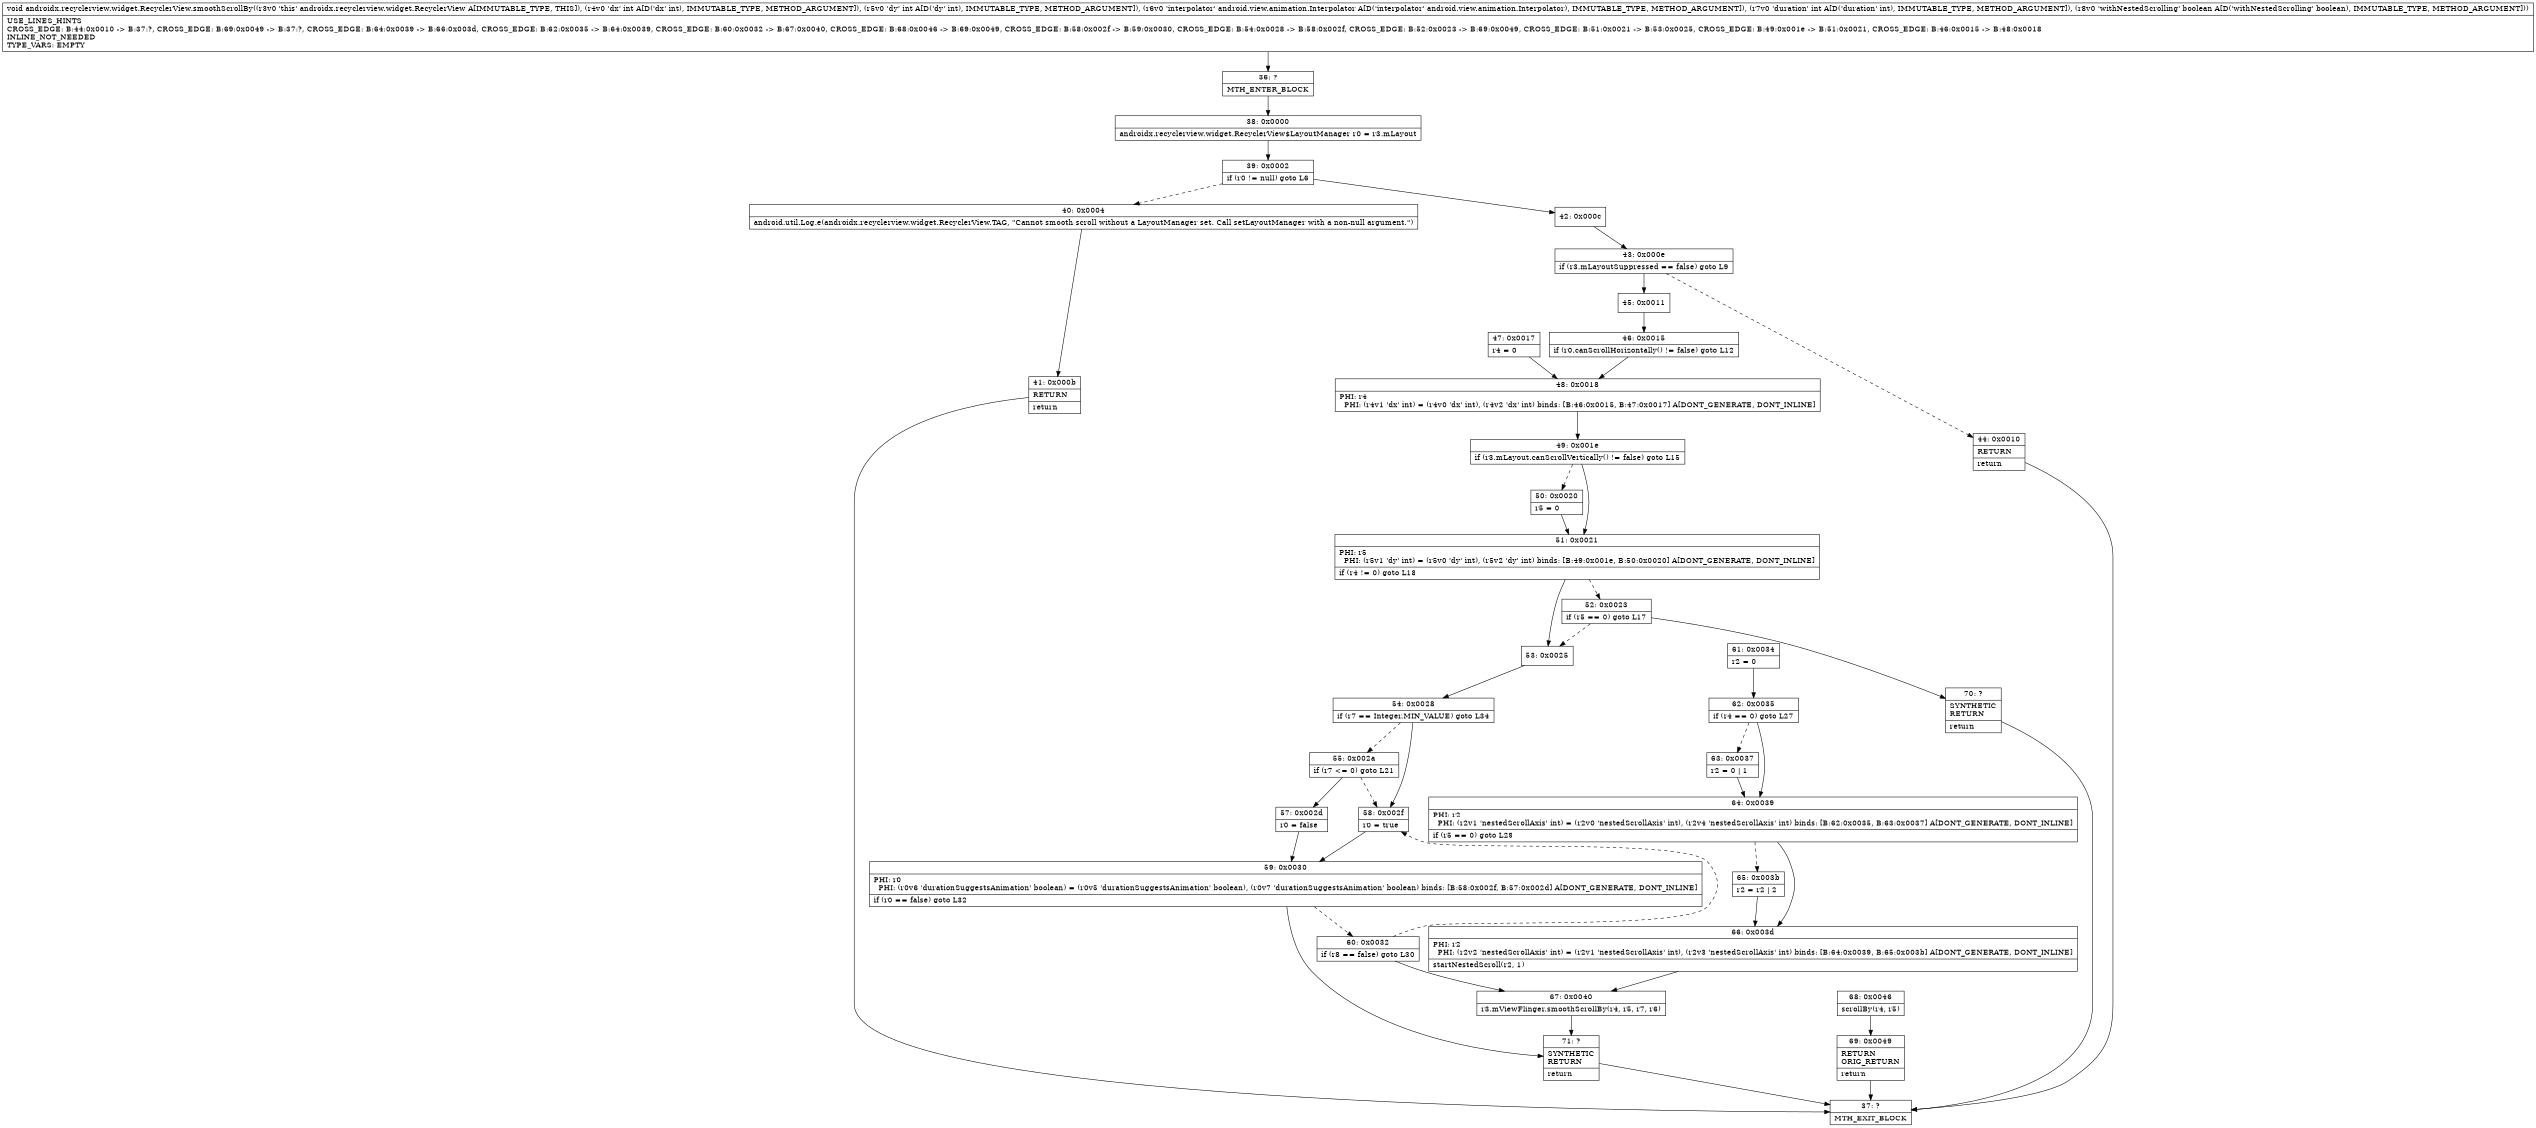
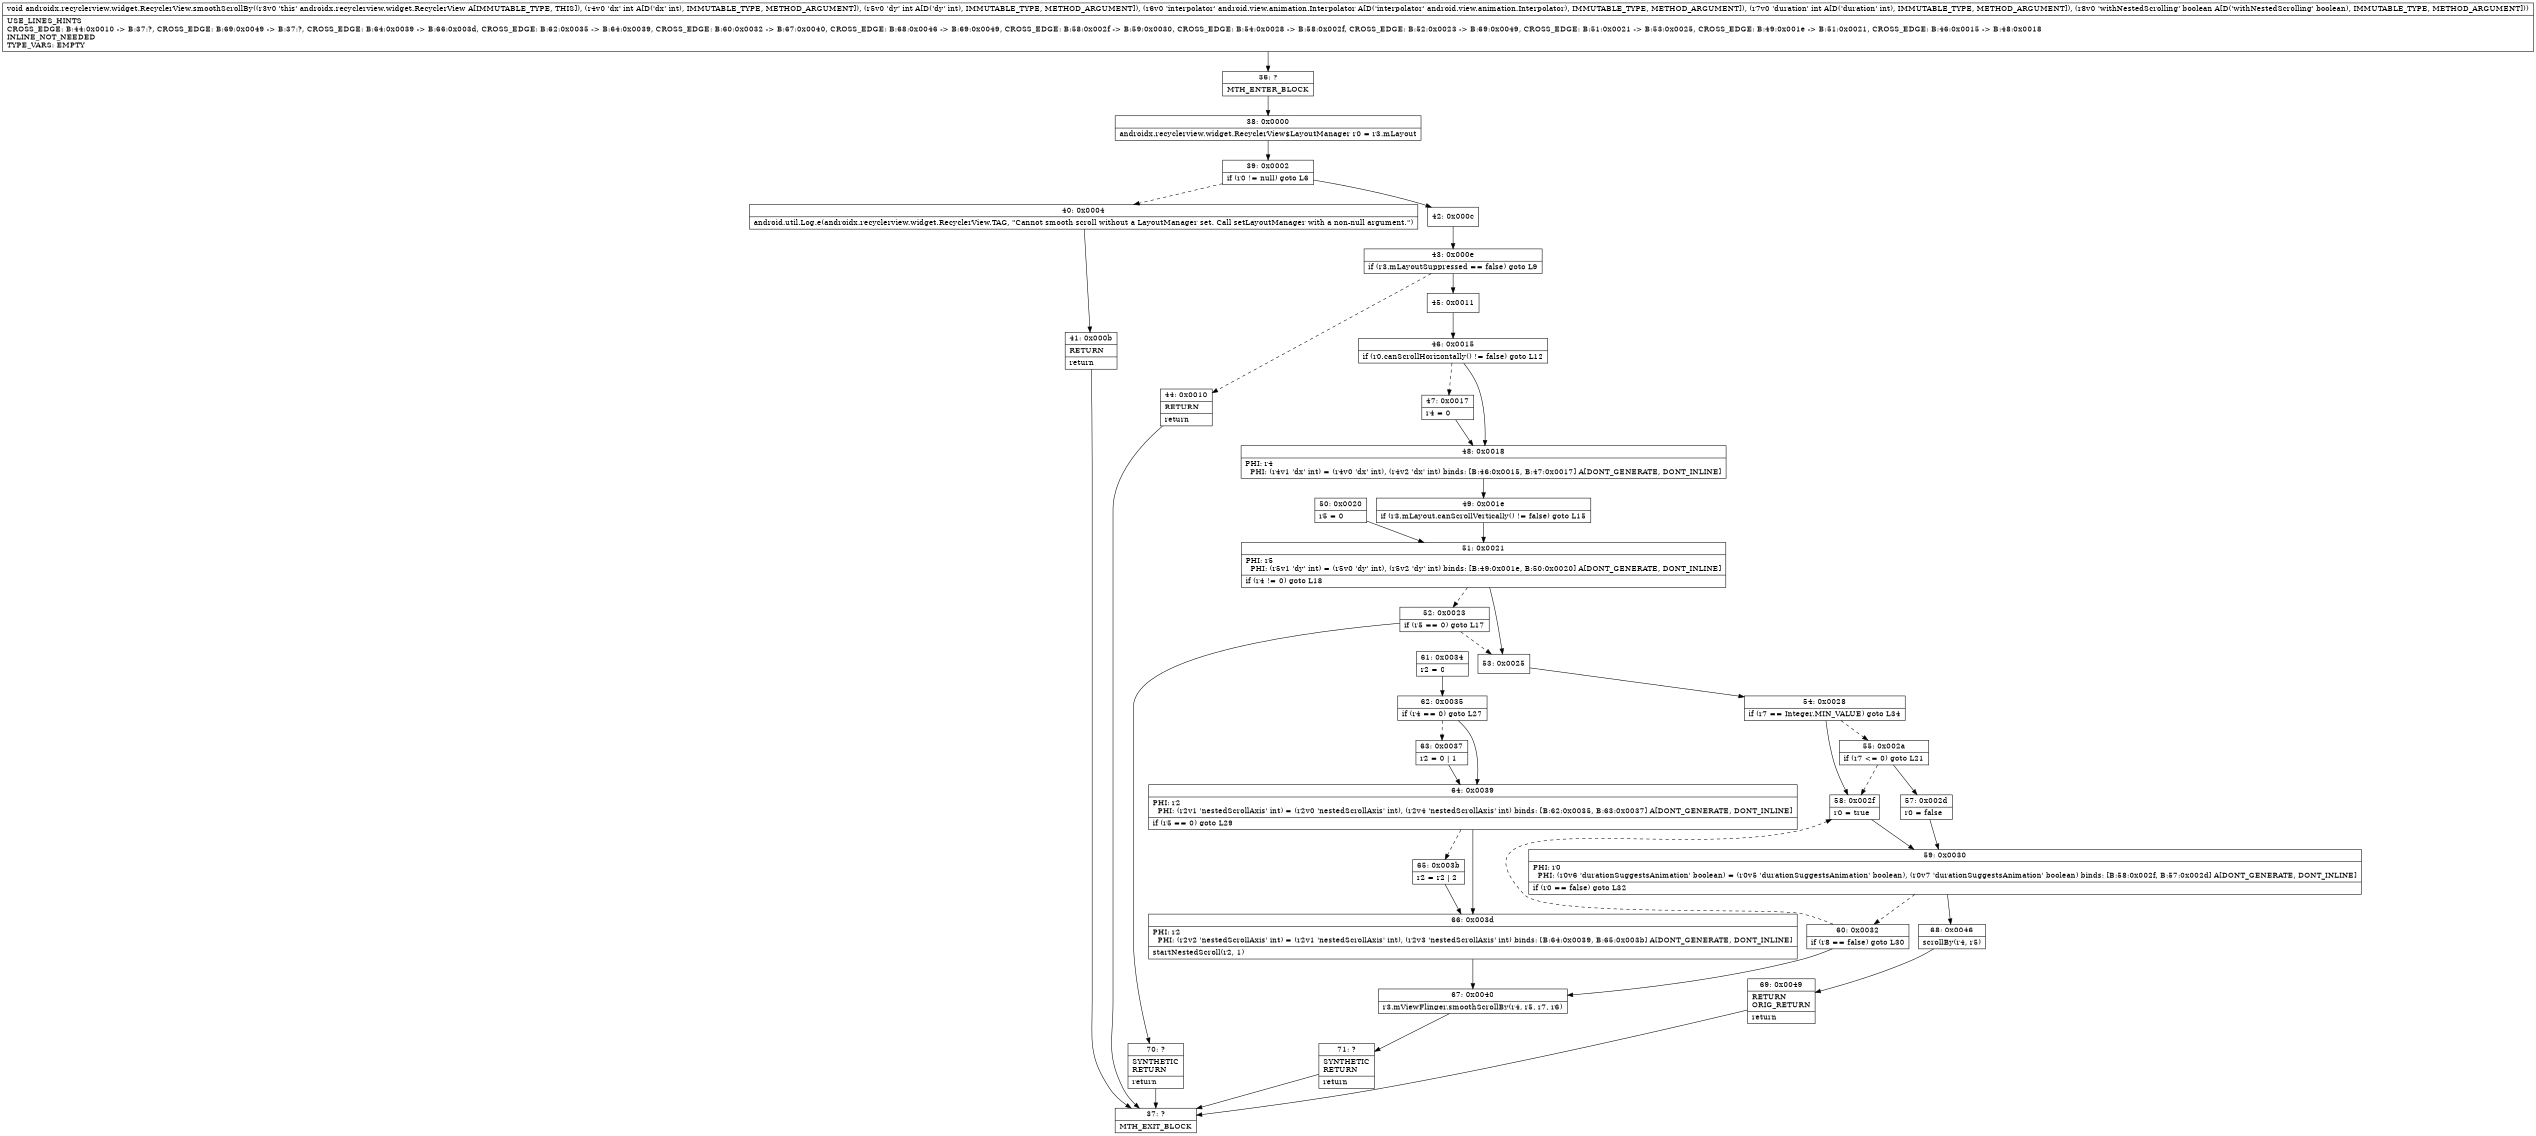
edge "46: 0x0015" -> "47: 0x0017": added
edge "49: 0x001e" -> "50: 0x0020": removed
edge "59: 0x0030" -> "71: ?": now "59: 0x0030" -> "68: 0x0046"
